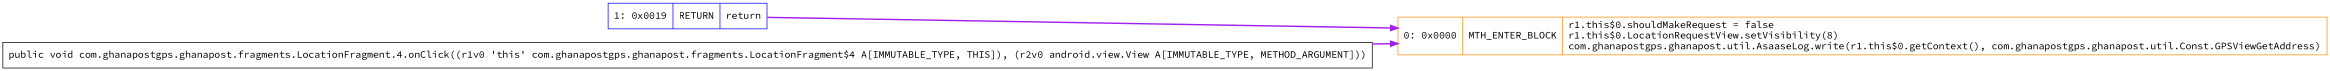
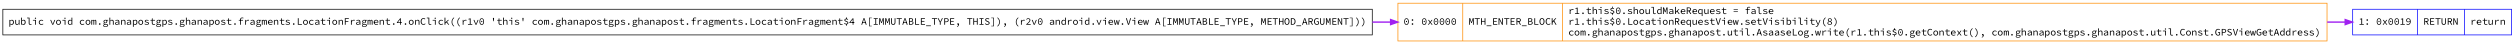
edge "1: 0x0019" -> "0: 0x0000": reversed
